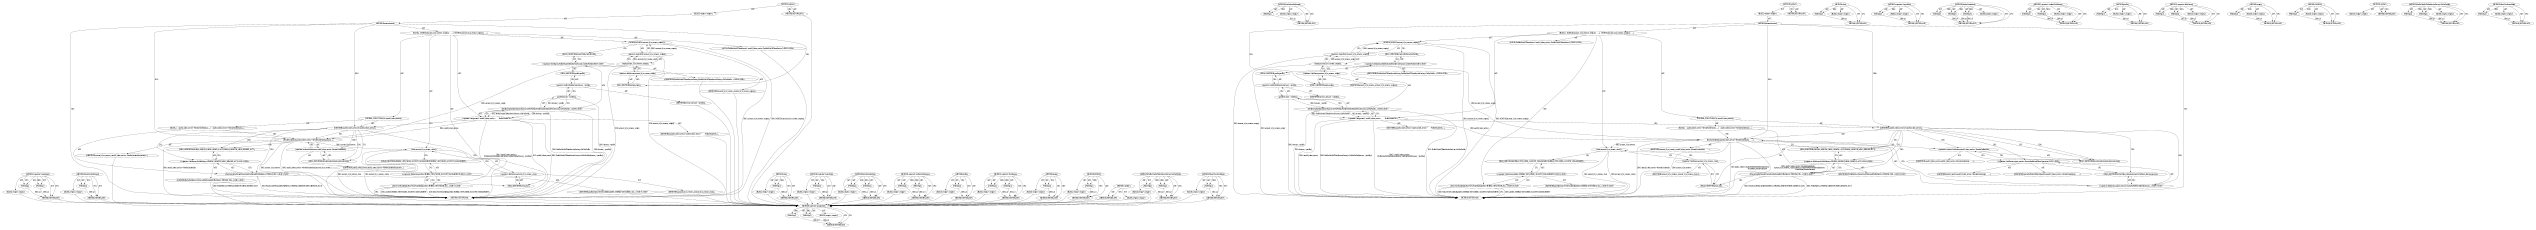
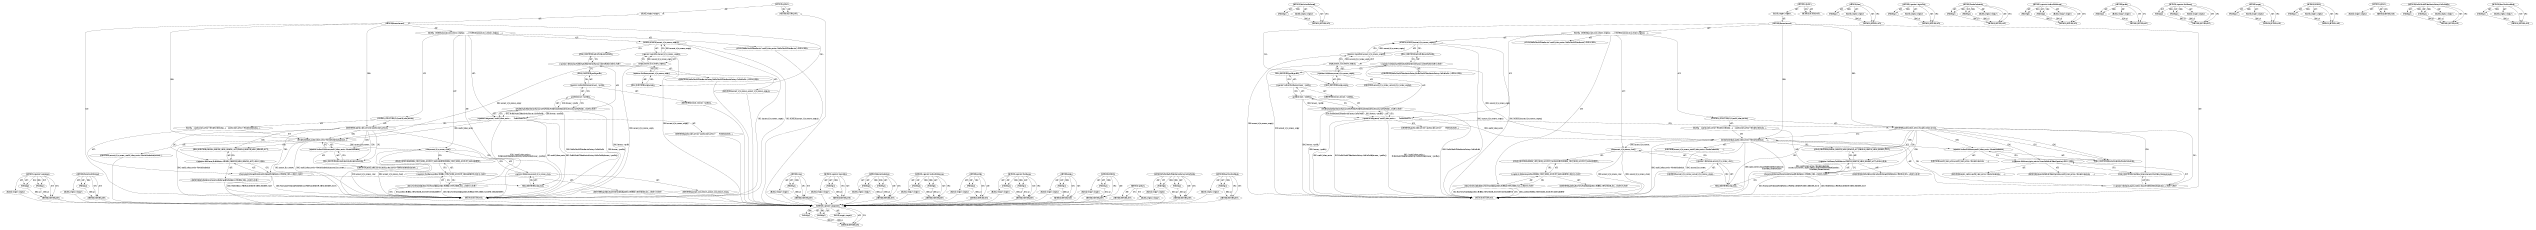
node "(PARAM,p3)": removed
